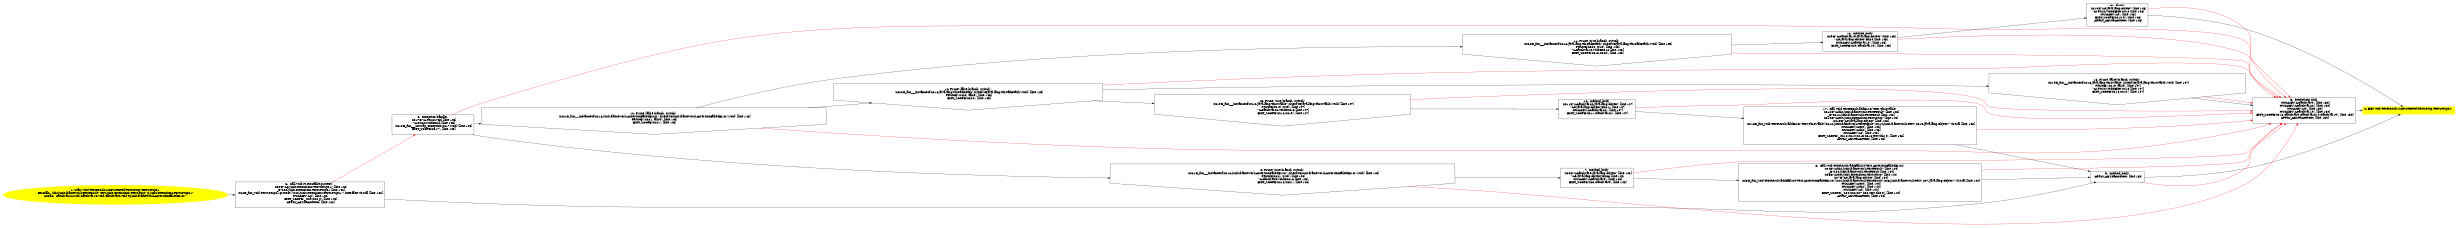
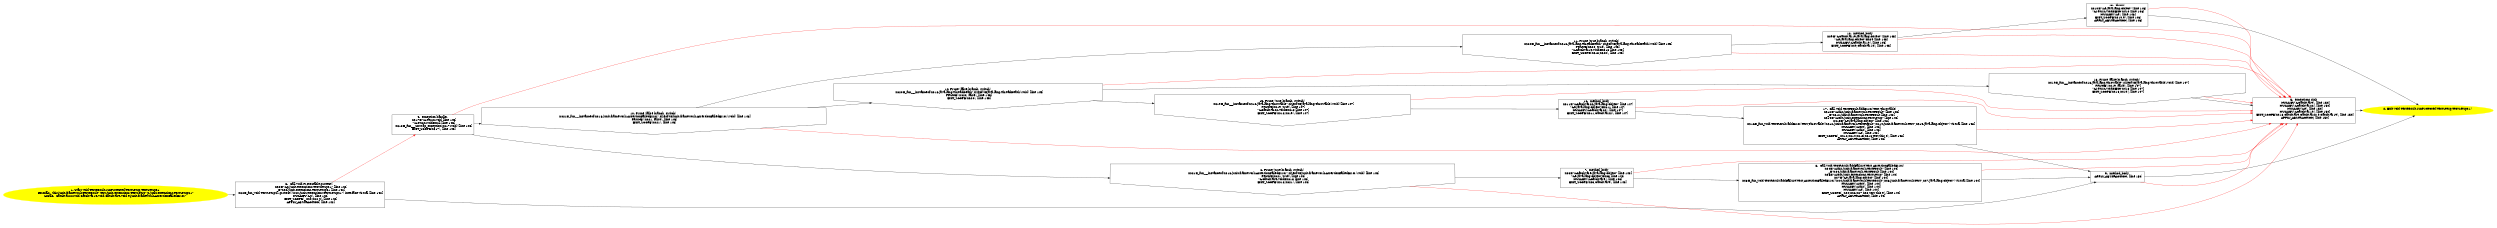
node "2: Exit void TestResult.runProtected(TestSetup,TestSetup$1)": shape box -> ellipse
